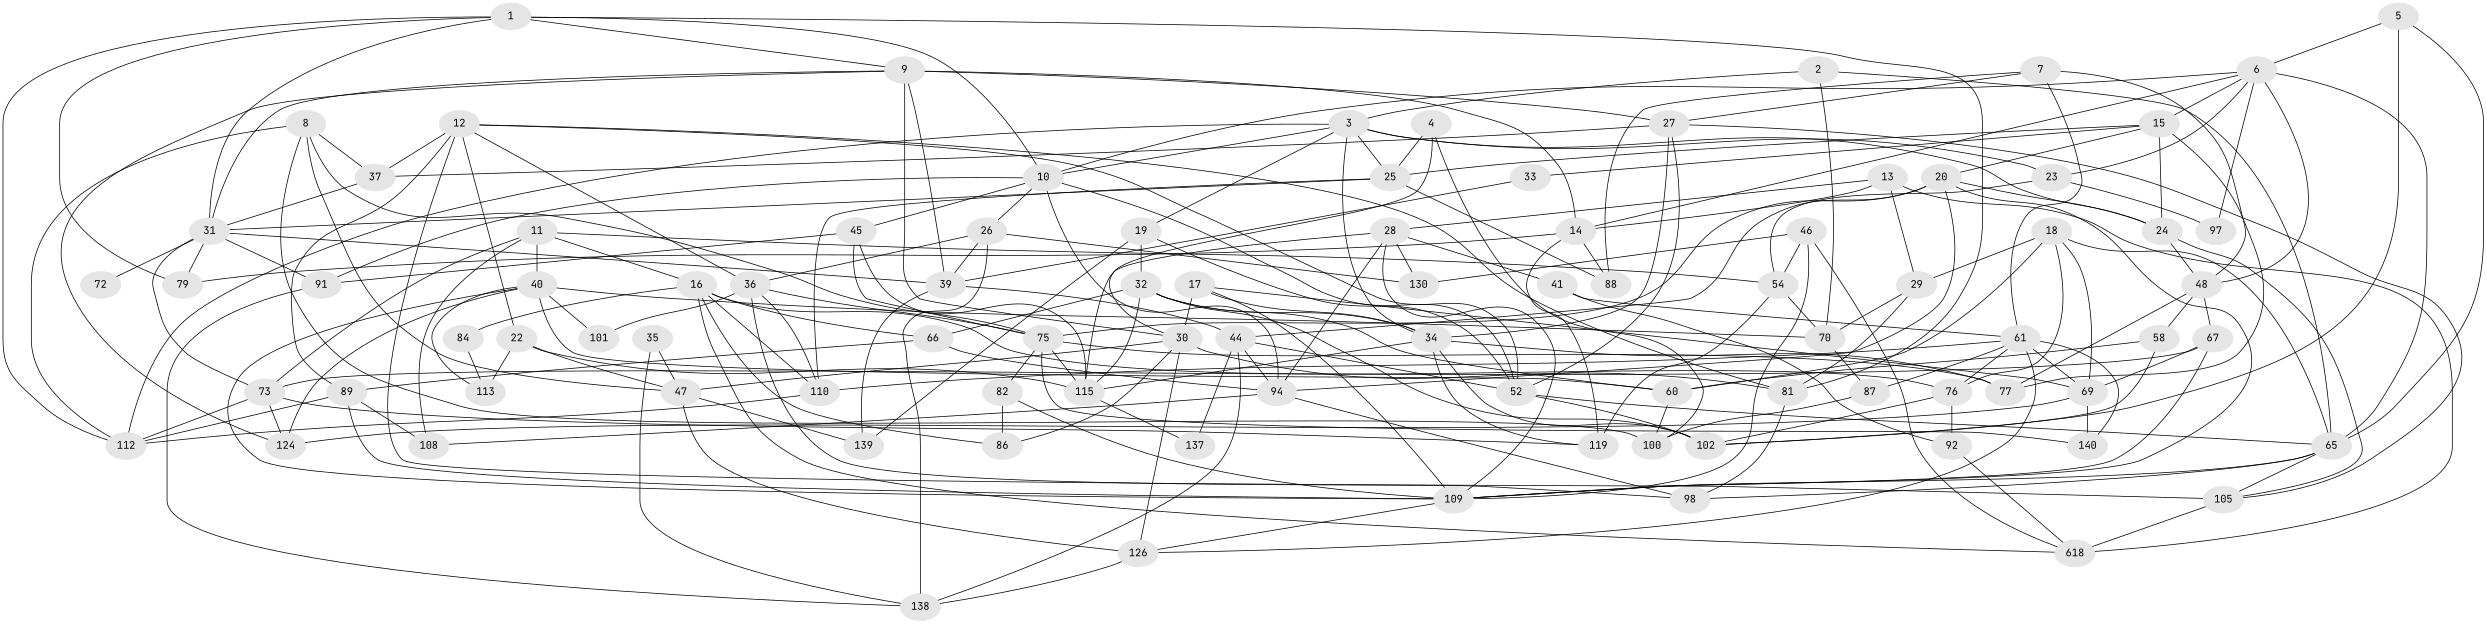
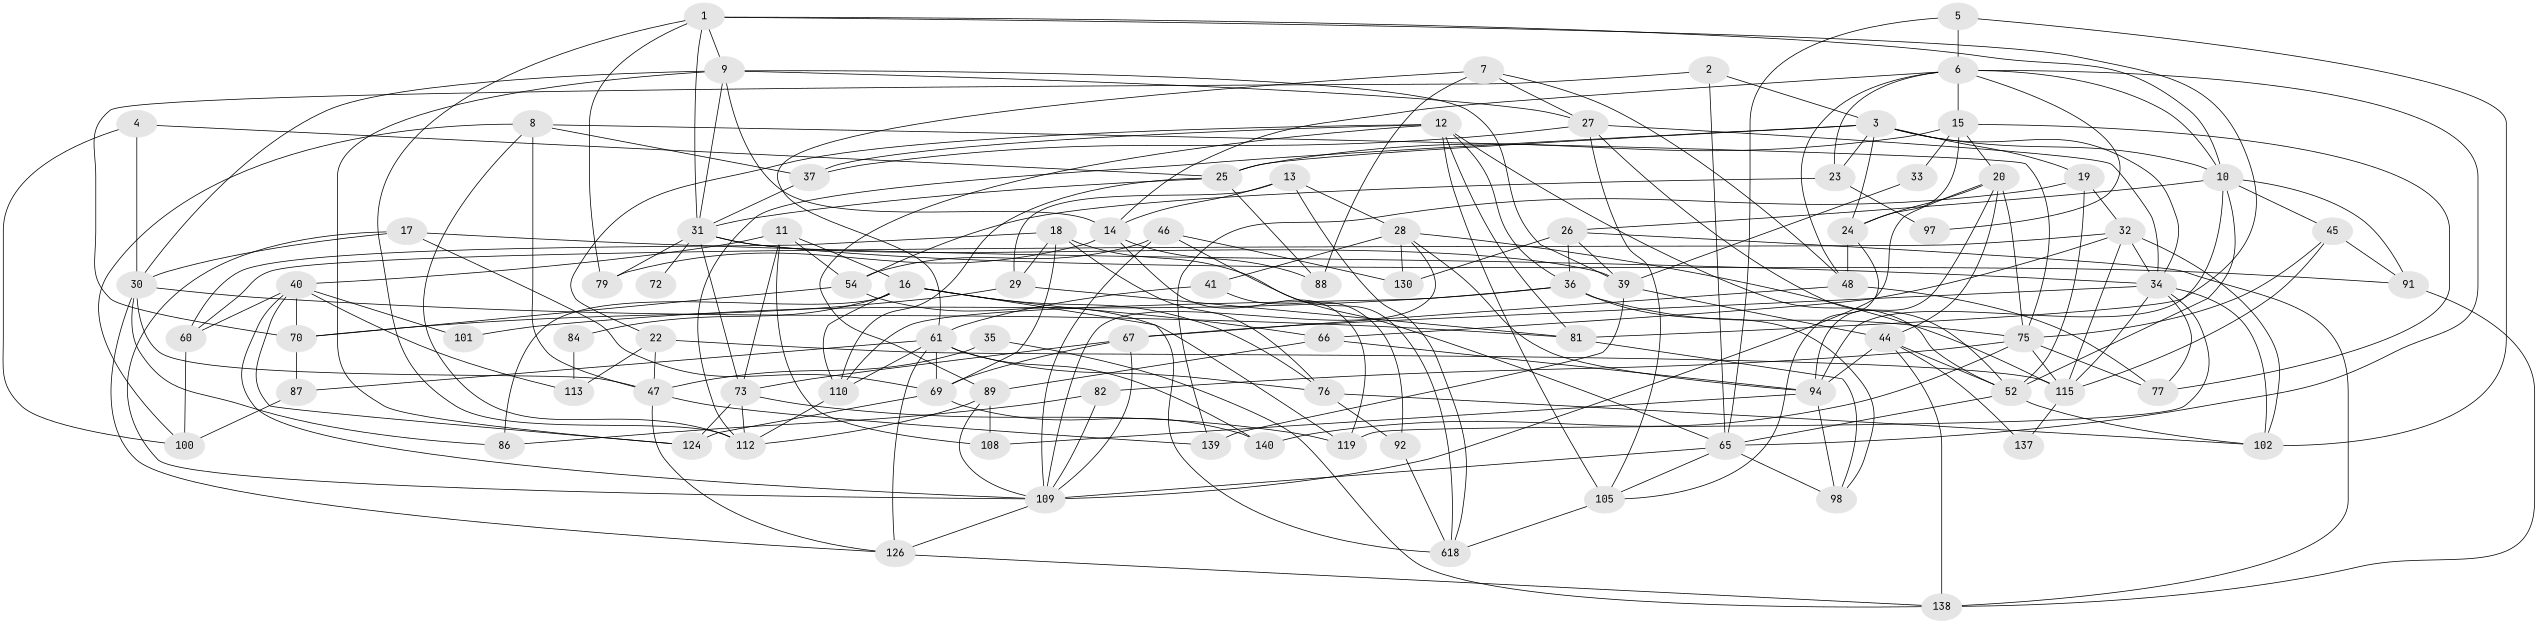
edge "34" -- "67": added
node "58": removed
